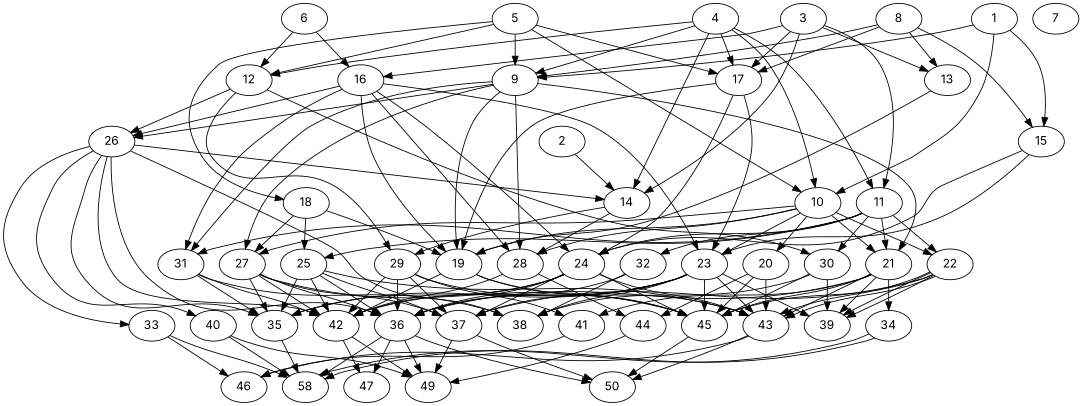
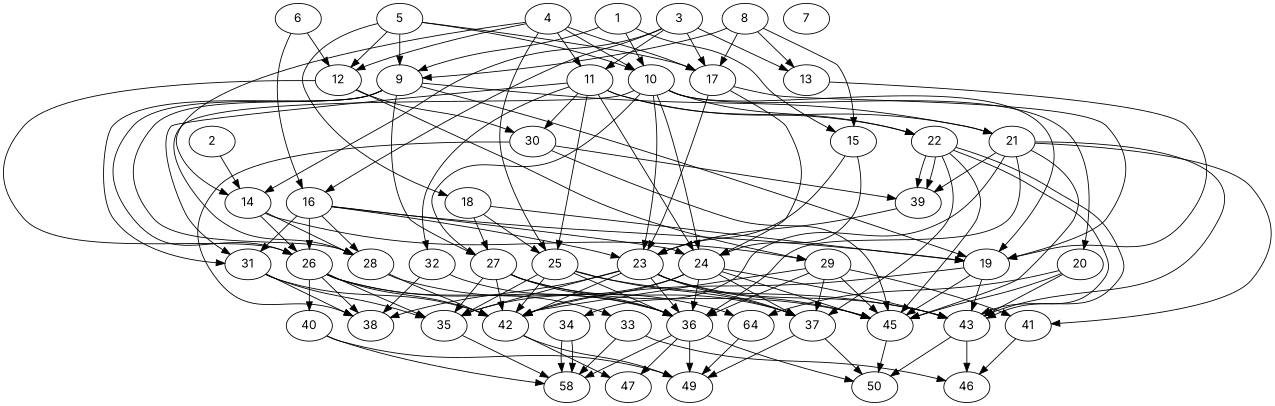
edge "4" -> "9": now "4" -> "25"
edge "26" -> "14": reversed
edge "10" -> "21": now "10" -> "24"
edge "23" -> "39": reversed
node "44": label "44" -> "64"
